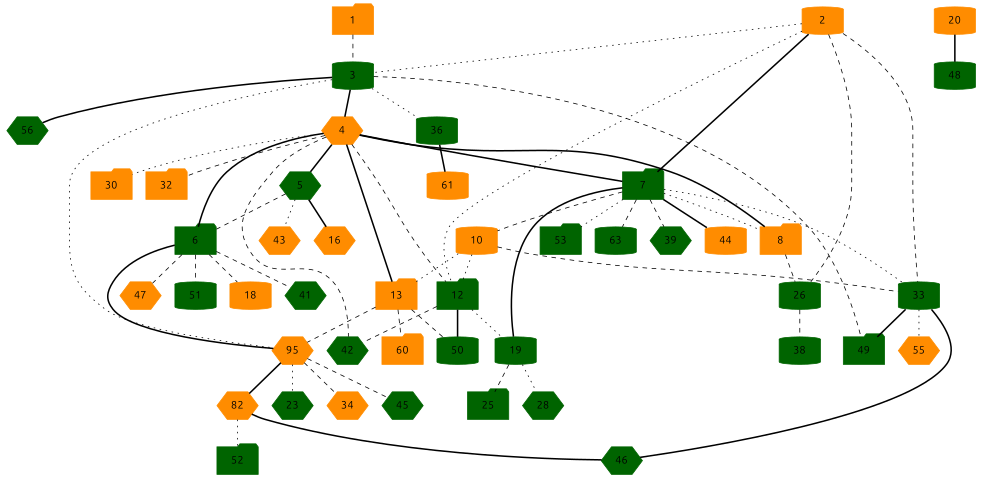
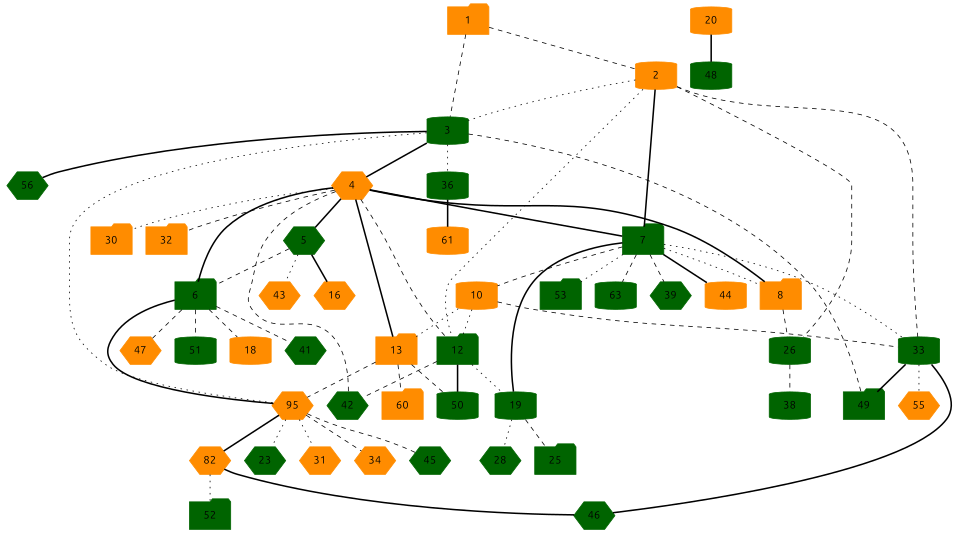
edge "1" -- "2": added
node "31": added
